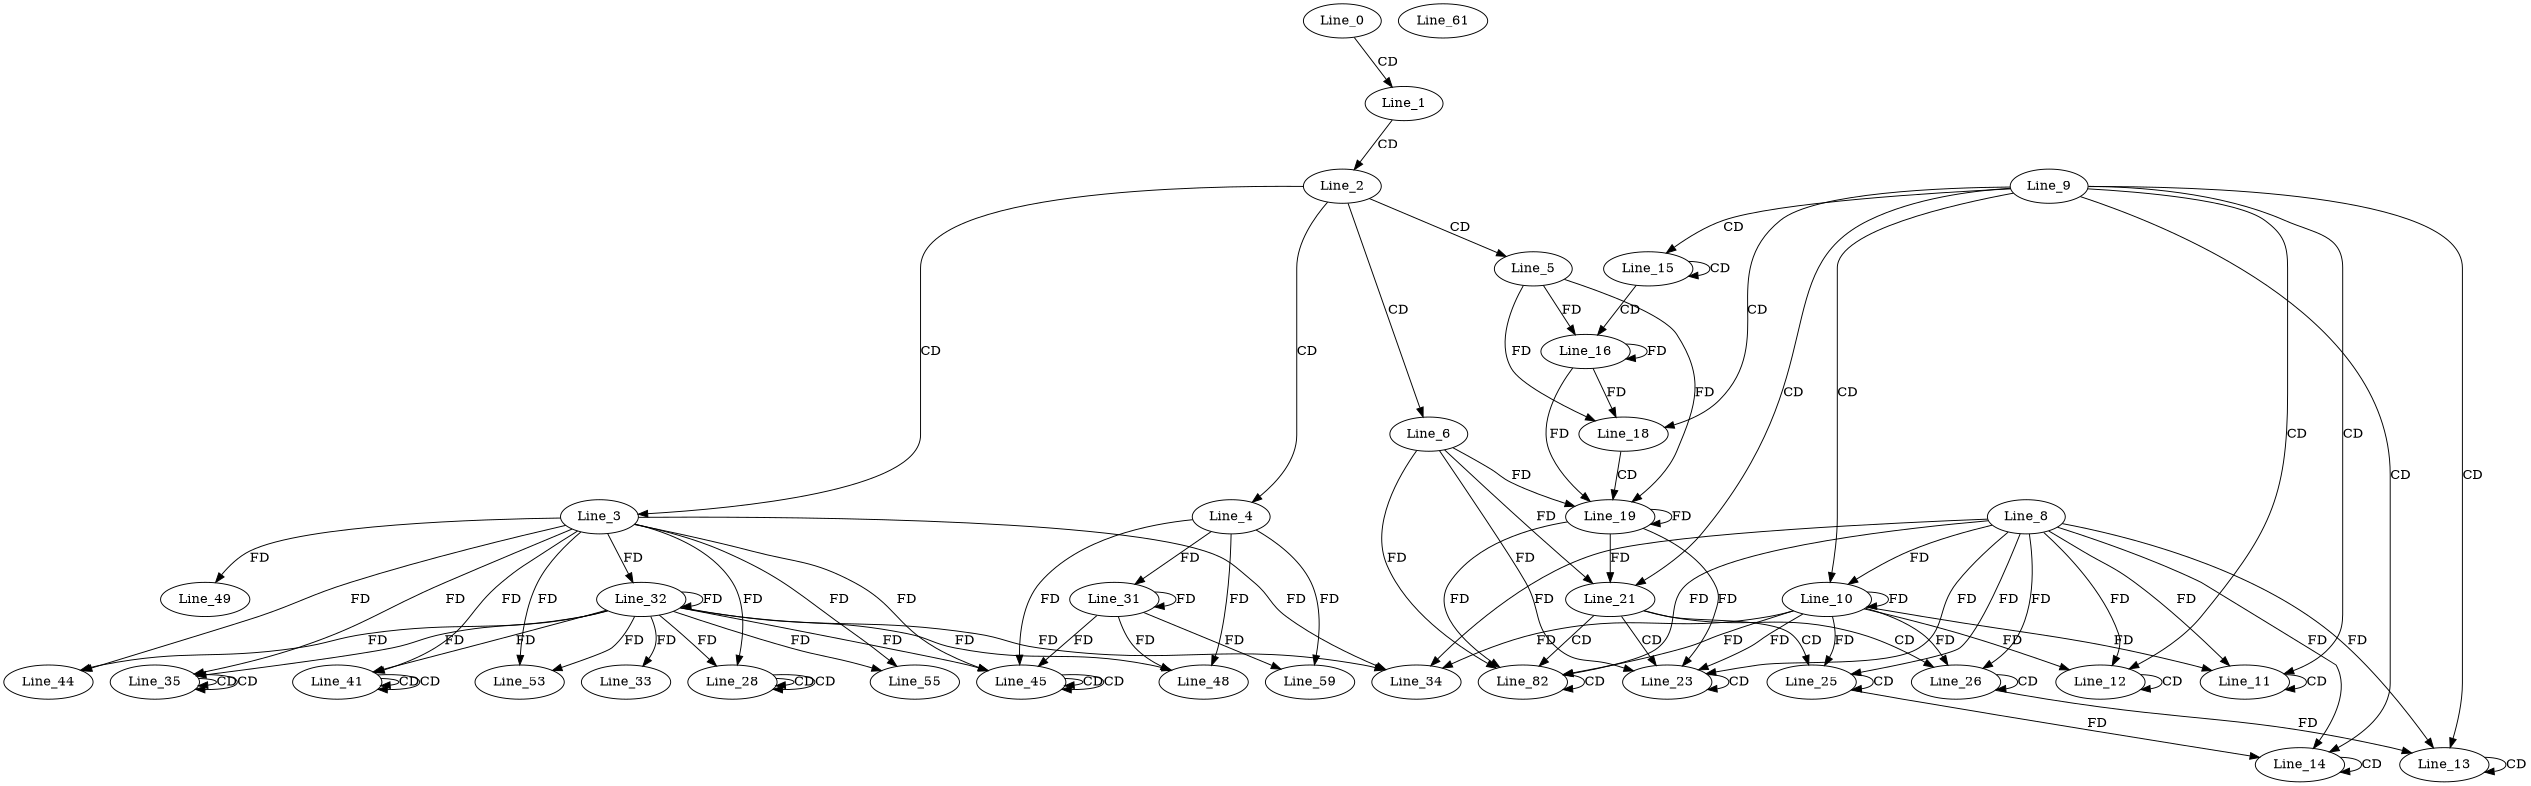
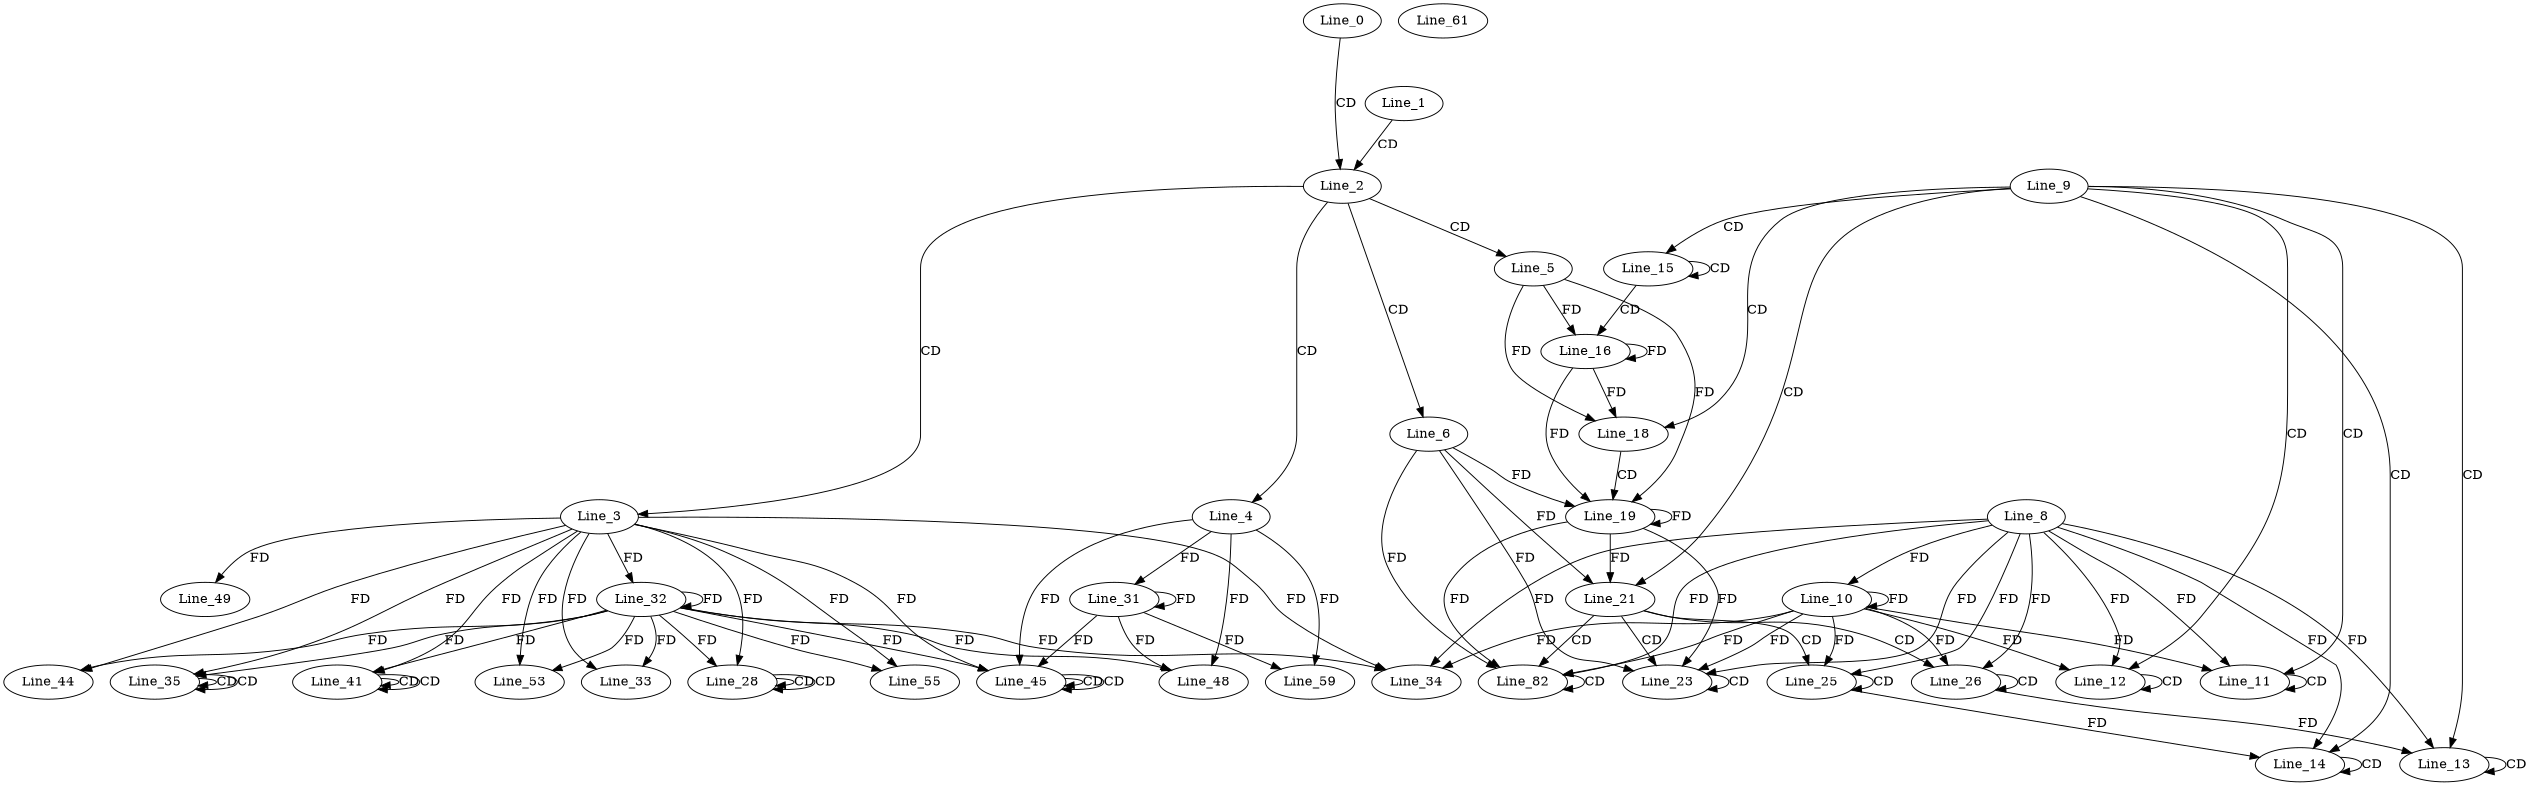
edge "Line_0" -> "Line_1": now "Line_0" -> "Line_2"
edge "Line_9" -> "Line_10": removed, label "CD"
edge "Line_3" -> "Line_33": added, label "FD"
